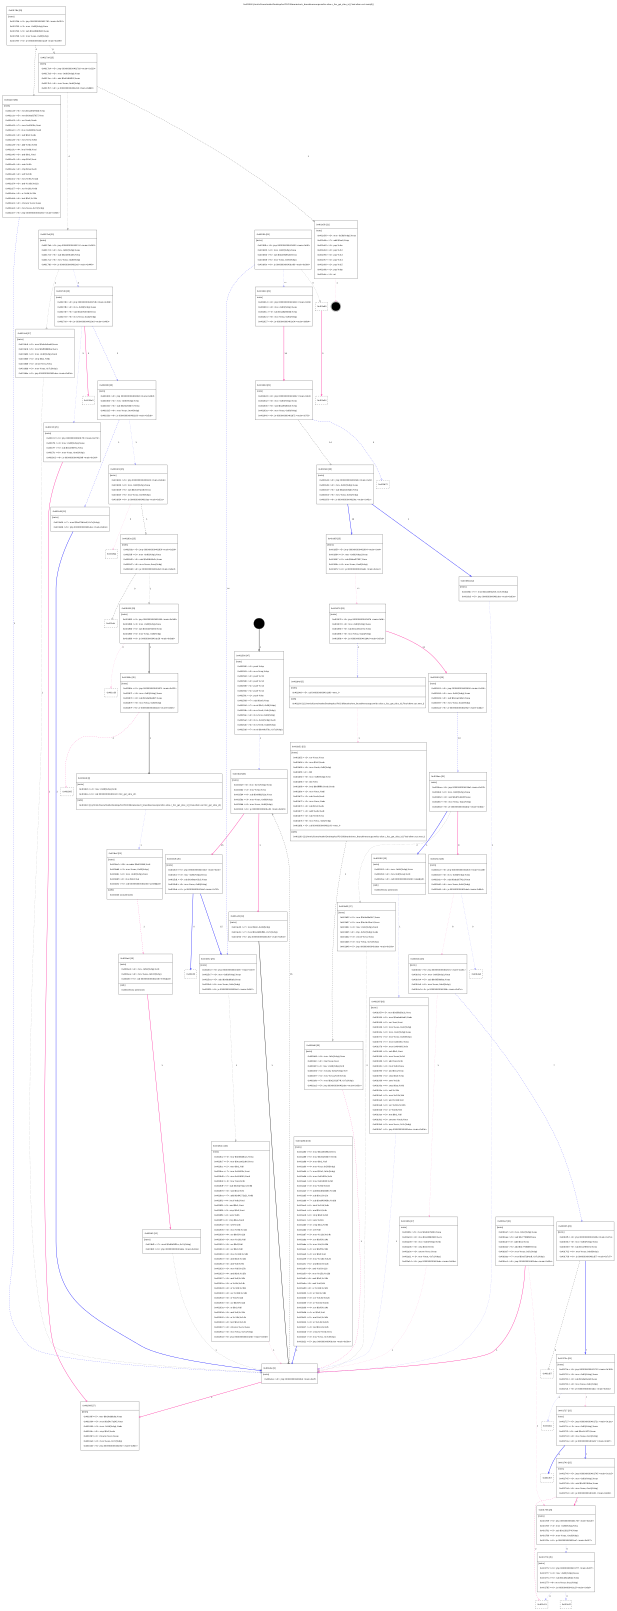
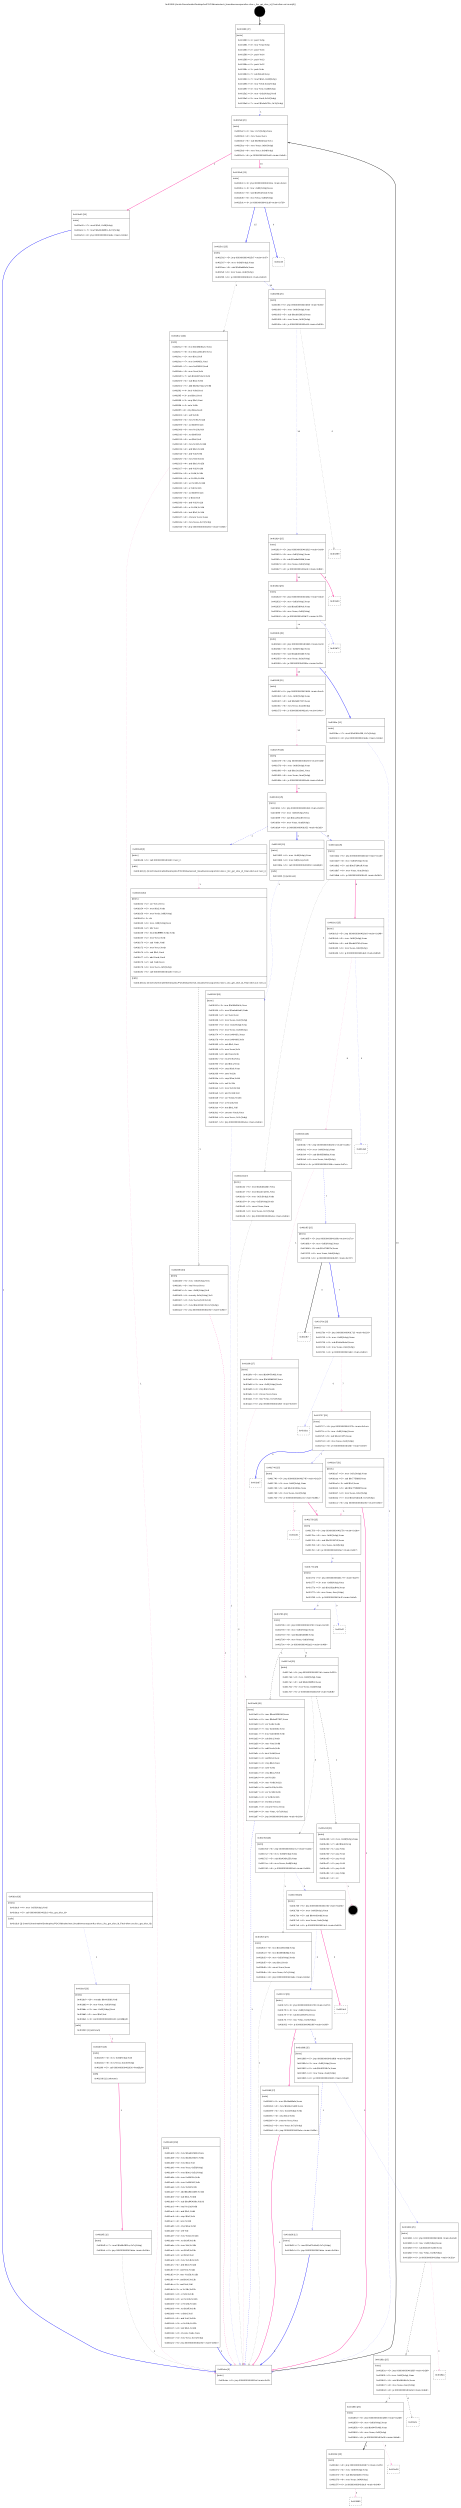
edge "0x4017d6 [25]" -> "0x401808 [25]": now "0x4017ef [25]" -> "0x401808 [25]"
edge "0x401e89" -> "0x401e34": now "0x401614 [25]" -> "0x401e34"
edge "0x401646 [25]" -> "0x40165f [25]": color blue -> deeppink
edge "0x4015fb [25]" -> "0x4015e2 [25]": reversed
edge "0x401678 [25]" -> "0x401b4d [5]": now "0x401691 [25]" -> "0x401b4d [5]"
edge "0x40186c [25]" -> "0x401bc6 [9]": removed, label "1"
edge "0x4016aa [25]" -> "0x401952 [13]": now "0x401691 [25]" -> "0x401952 [13]"
edge "0x401ebe [5]" -> "0x4015af [26]": style dashed -> bold
edge "0x401e45 [19]" -> "0x401ebe [5]": color black -> blue
edge "0x4016f5 [25]" -> "0x401d57": style dashed -> bold
edge "0x401ebe [5]" -> "0x40188f [27]": reversed
edge "0x401727 [25]" -> "0x401740 [25]": style bold -> dashed
edge "0x401772 [25]" -> "0x401c01": now "0x401772 [25]" -> "0x40178b [25]"
